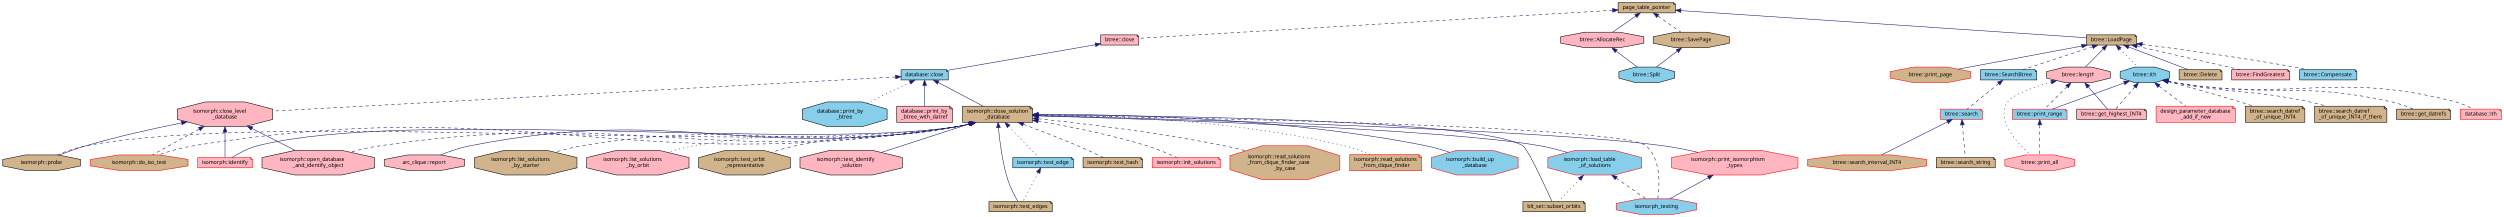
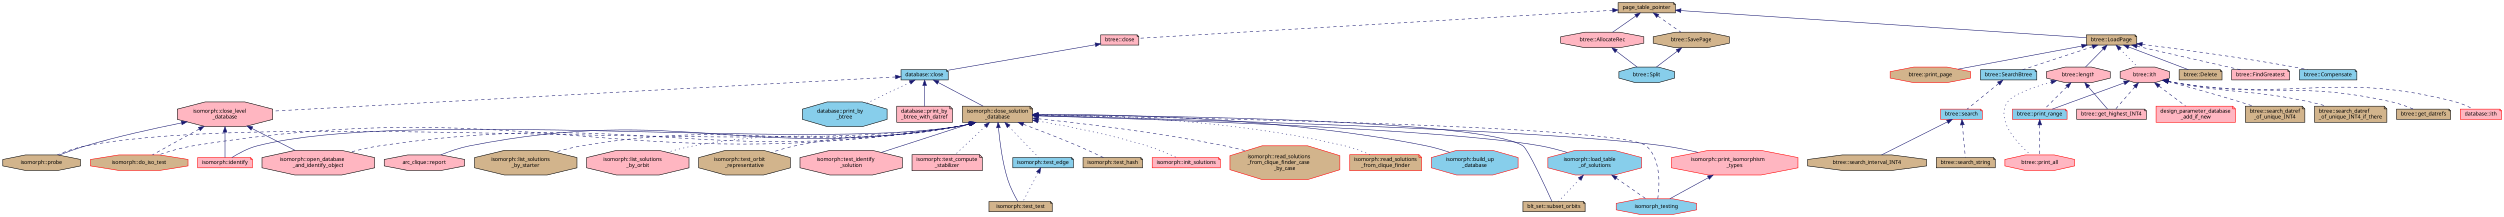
node "btree::ith": fillcolor skyblue -> lightpink
edge "isomorph::init_solutions" -> "isomorph::close_solution _database": style dashed -> dotted
node "isomorph::test_compute _stabilizer": added
node "btree::search_interval_INT4": color red -> black
node "isomorph::test_edges": label "isomorph::test_edges" -> "isomorph::test_test"
